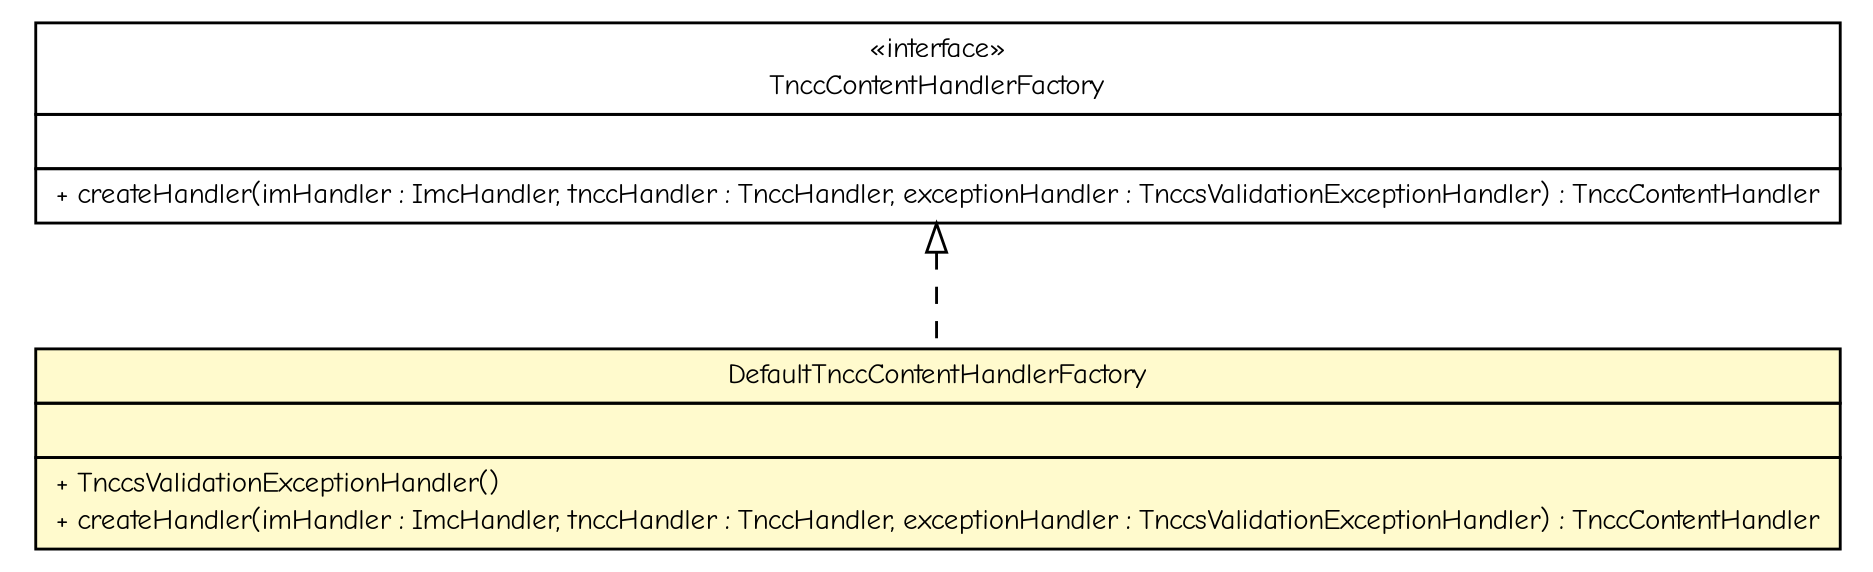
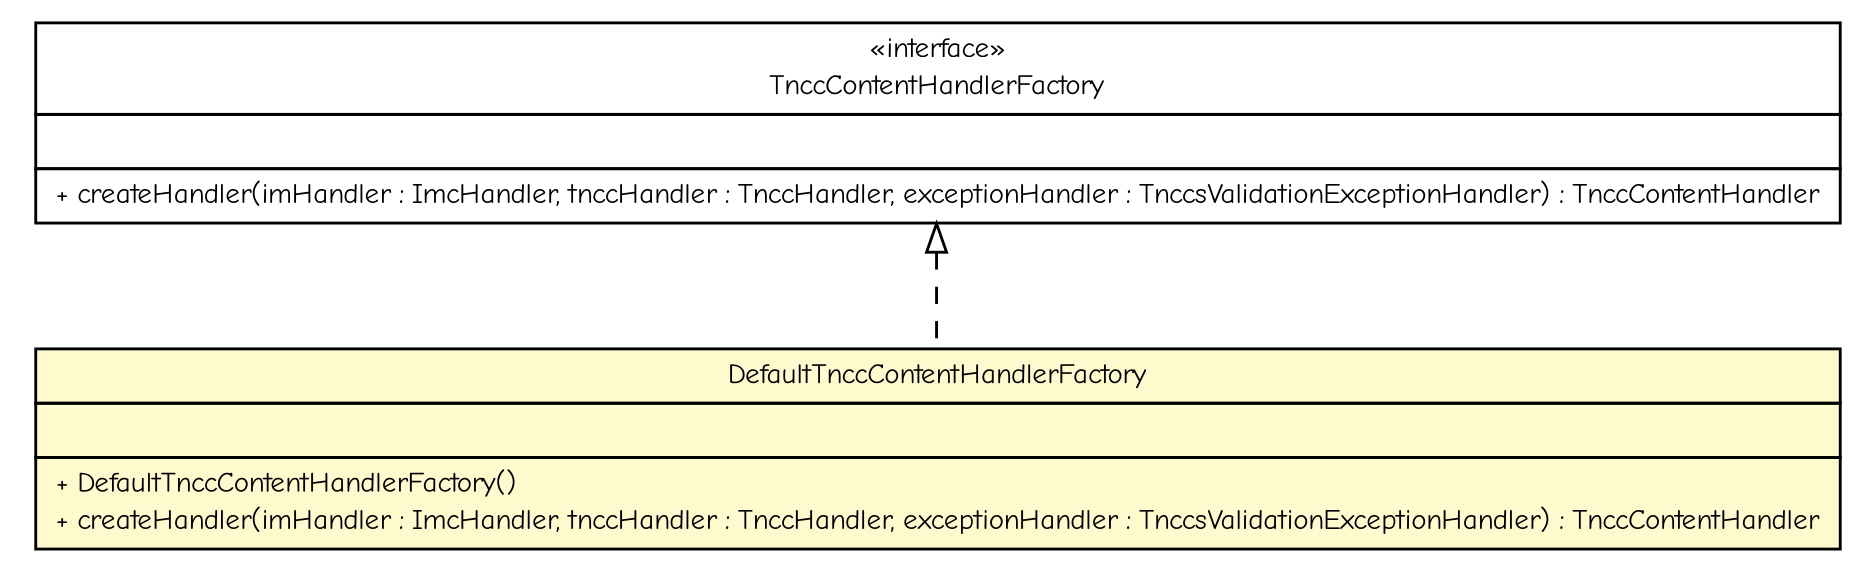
node "DefaultTnccContentHandlerFactory": text "+ TnccsValidationExceptionHandler()" -> "+ DefaultTnccContentHandlerFactory()"
